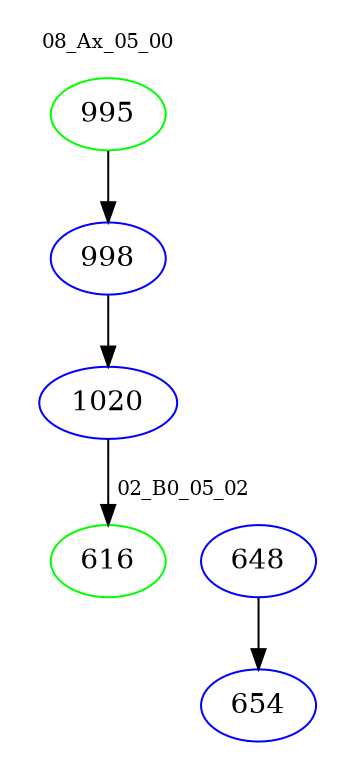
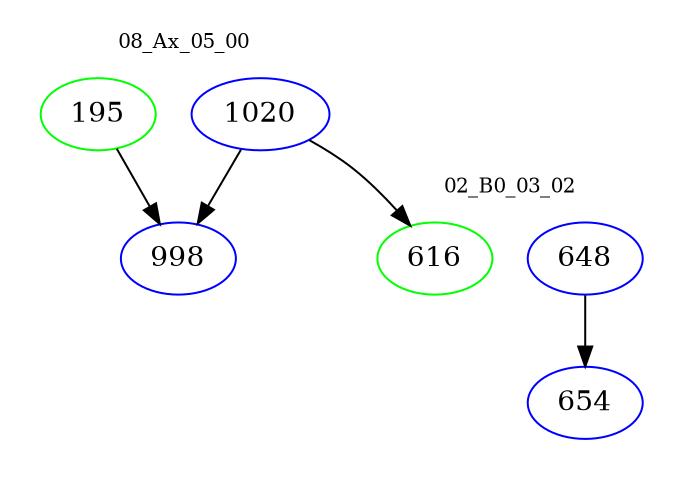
node "995": label "995" -> "195"
edge "998" -> "1020": reversed
cluster "02_B0_05_02": label "02_B0_05_02" -> "02_B0_03_02"
